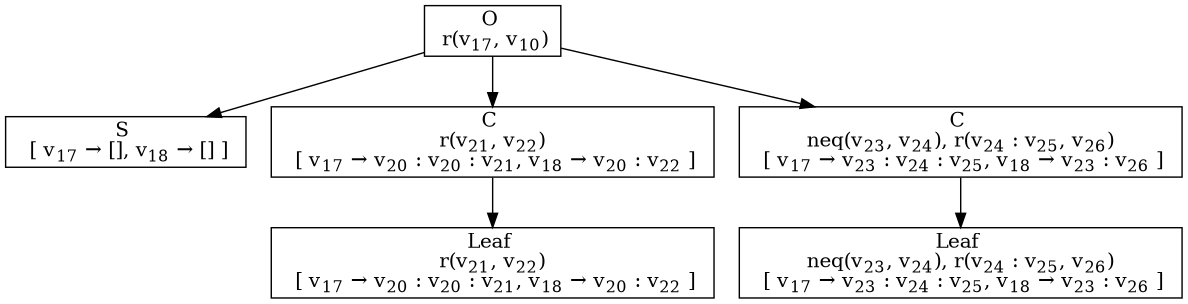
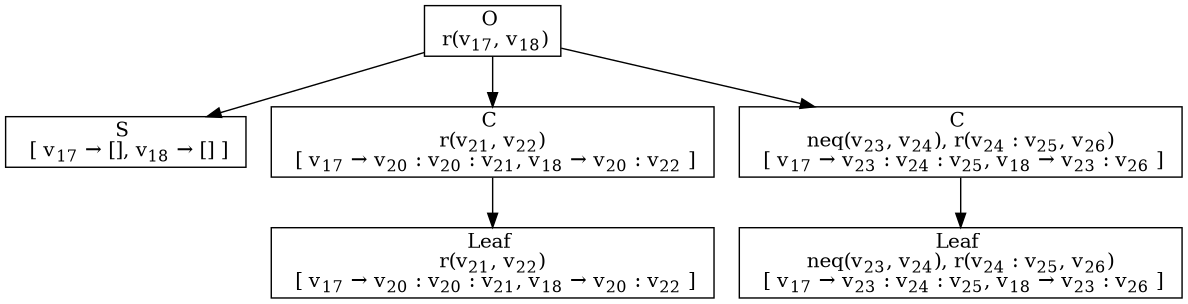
node "O": text "10" -> "18"
